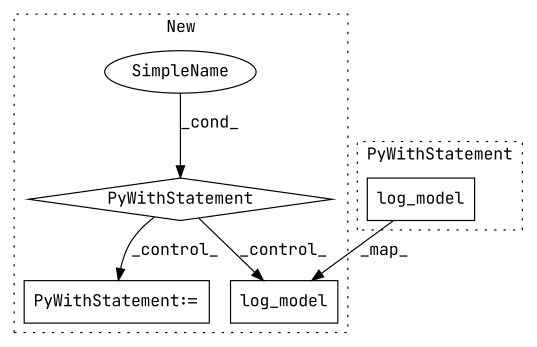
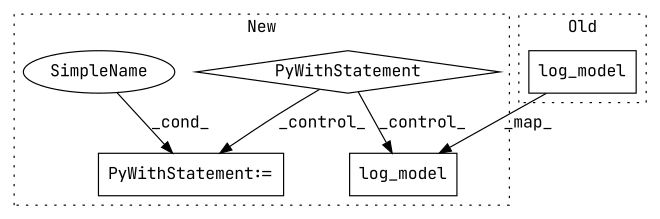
edge "SimpleName" -> "PyWithStatement": now "SimpleName" -> "PyWithStatement:="
cluster "PyWithStatement": label "PyWithStatement" -> "Old"
